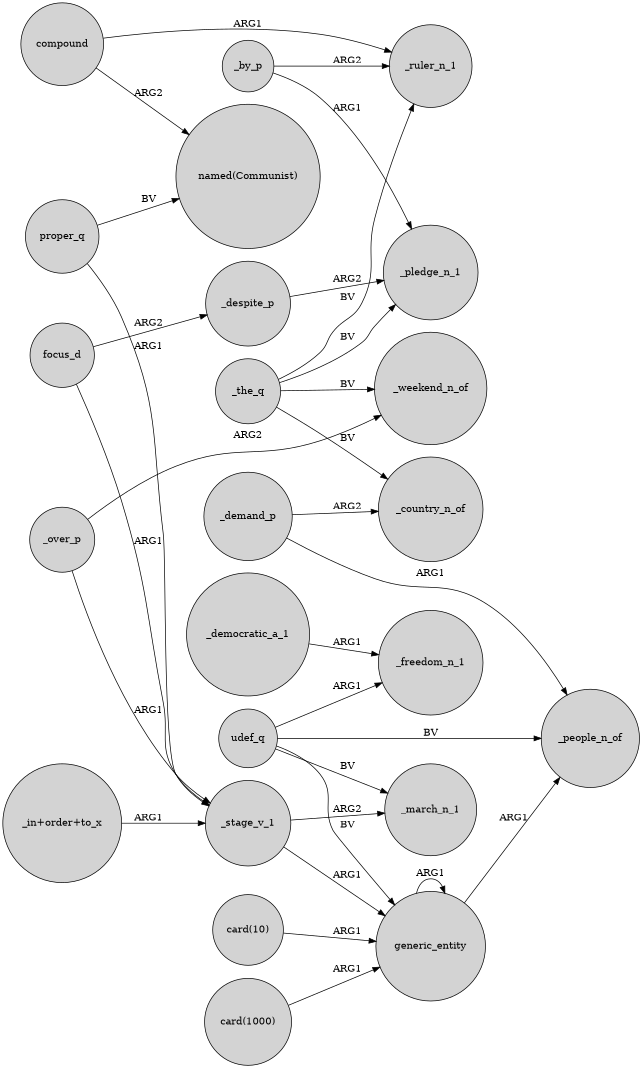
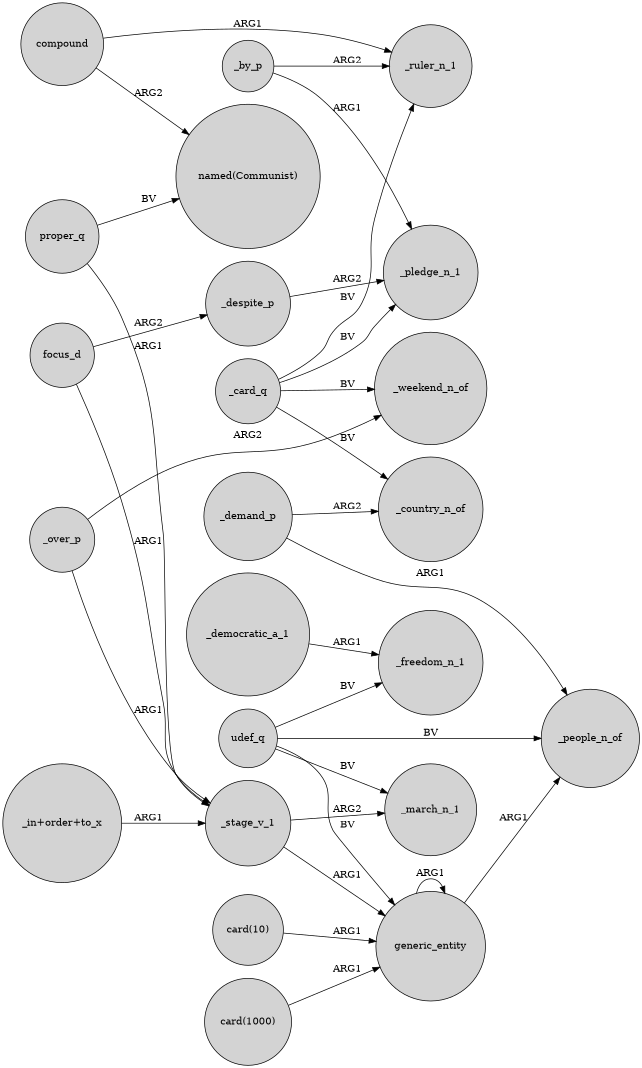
node "_the_q": label "_the_q" -> "_card_q"
edge "udef_q" -> "_freedom_n_1": label "ARG1" -> "BV"
